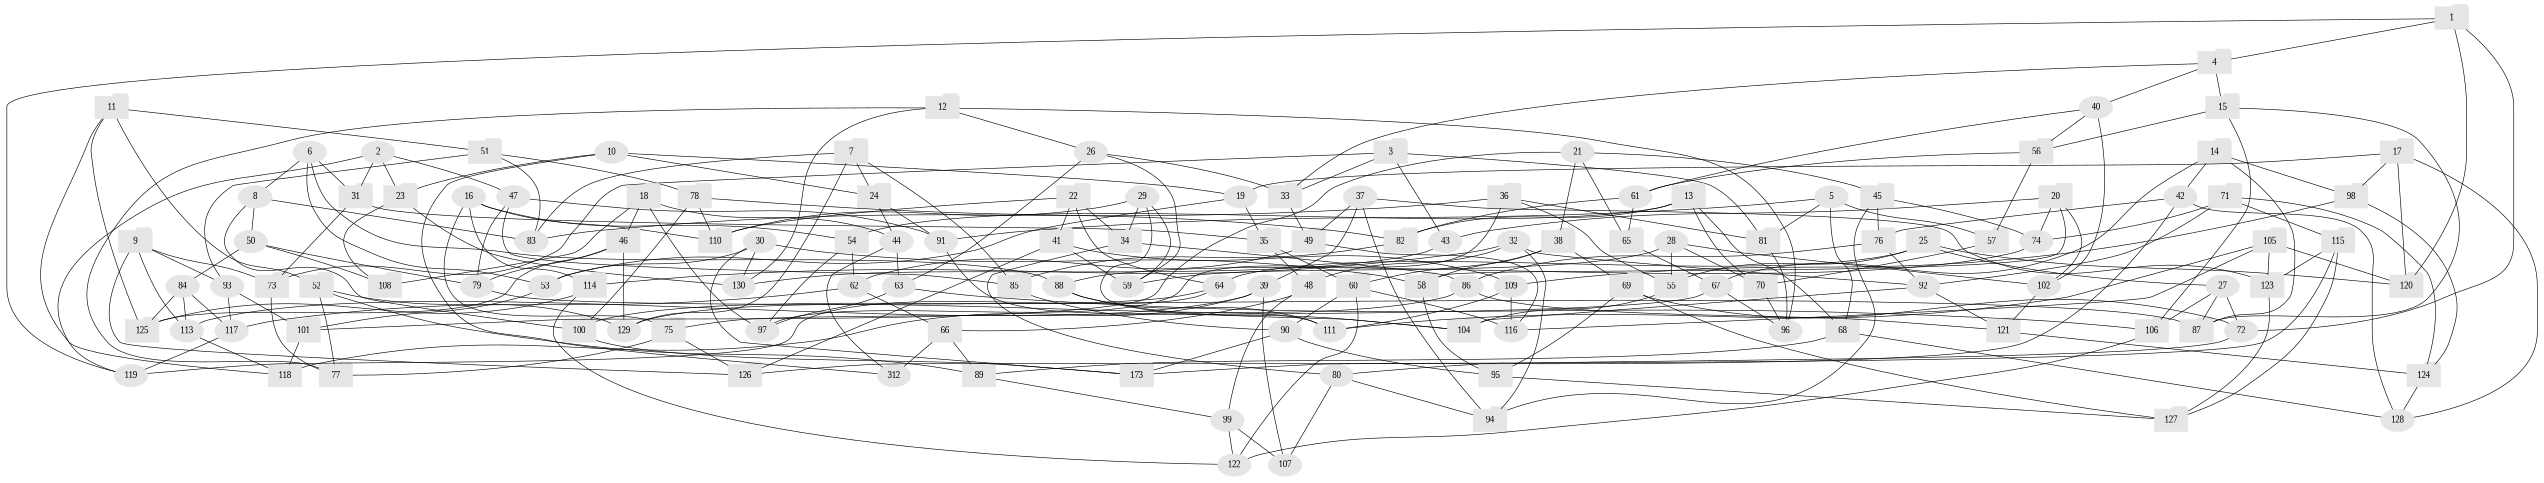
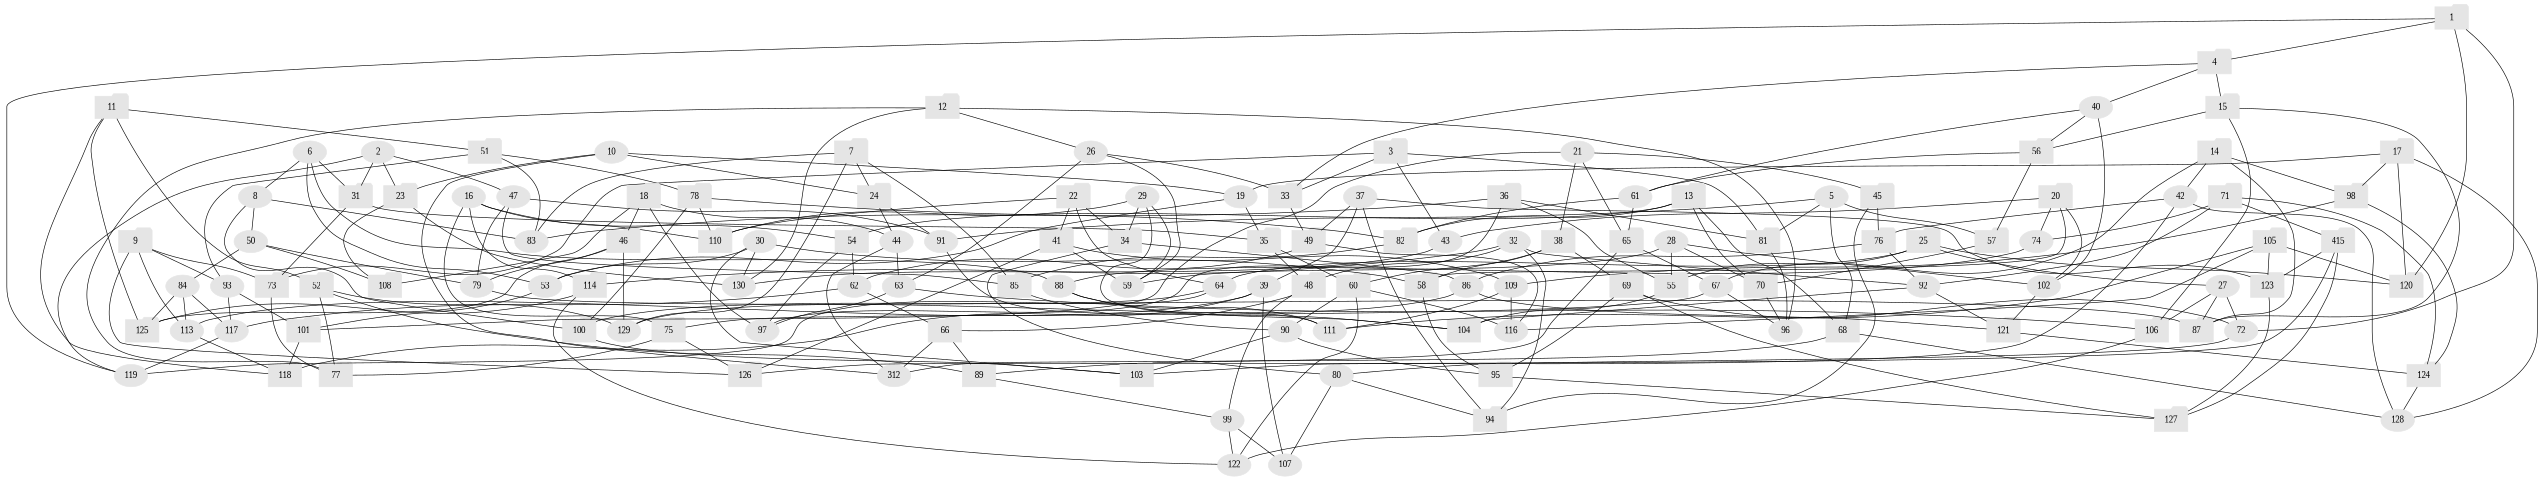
edge "45" -- "74": removed
node "115": label "115" -> "415"
edge "65" -- "312": added
node "173": label "173" -> "103"
